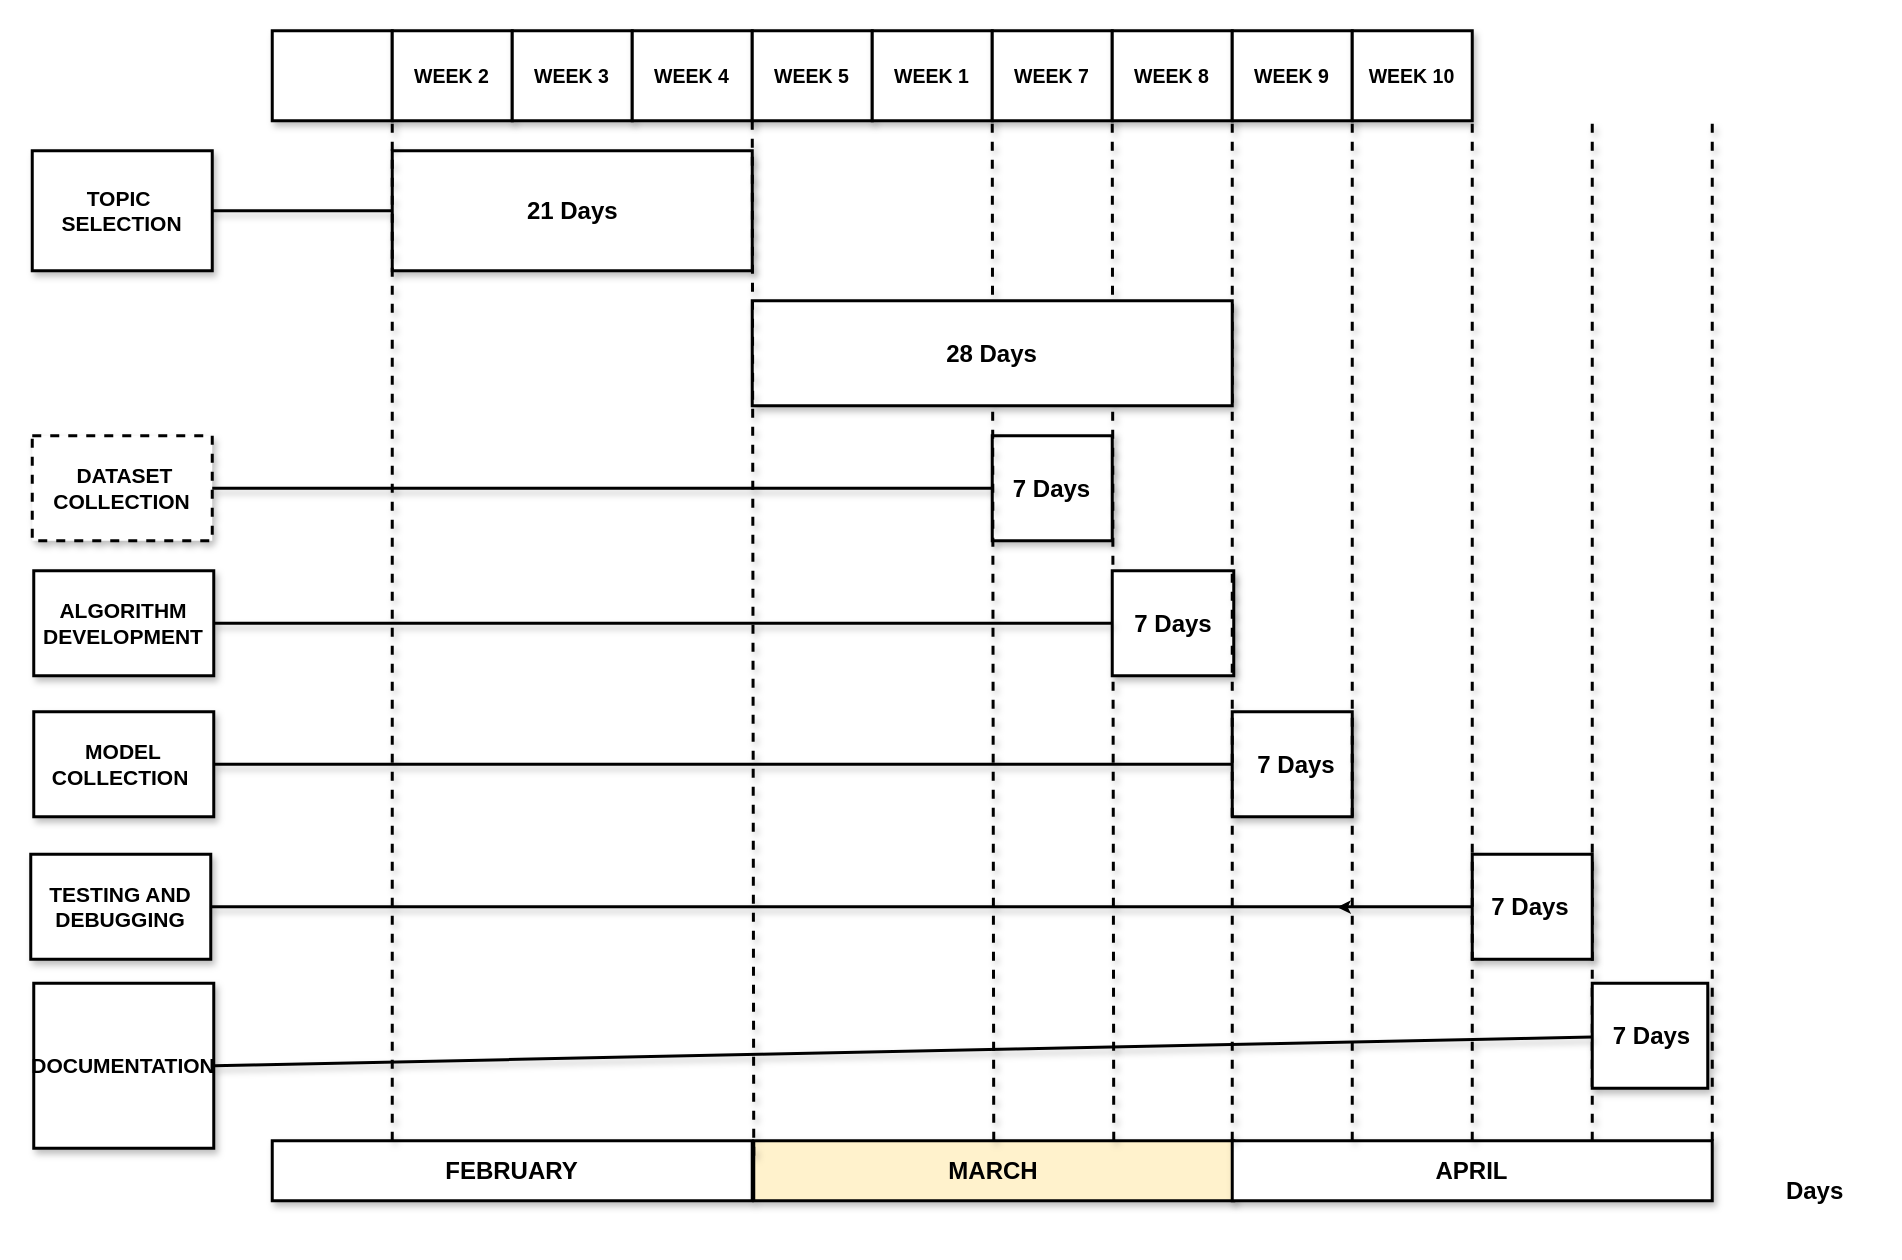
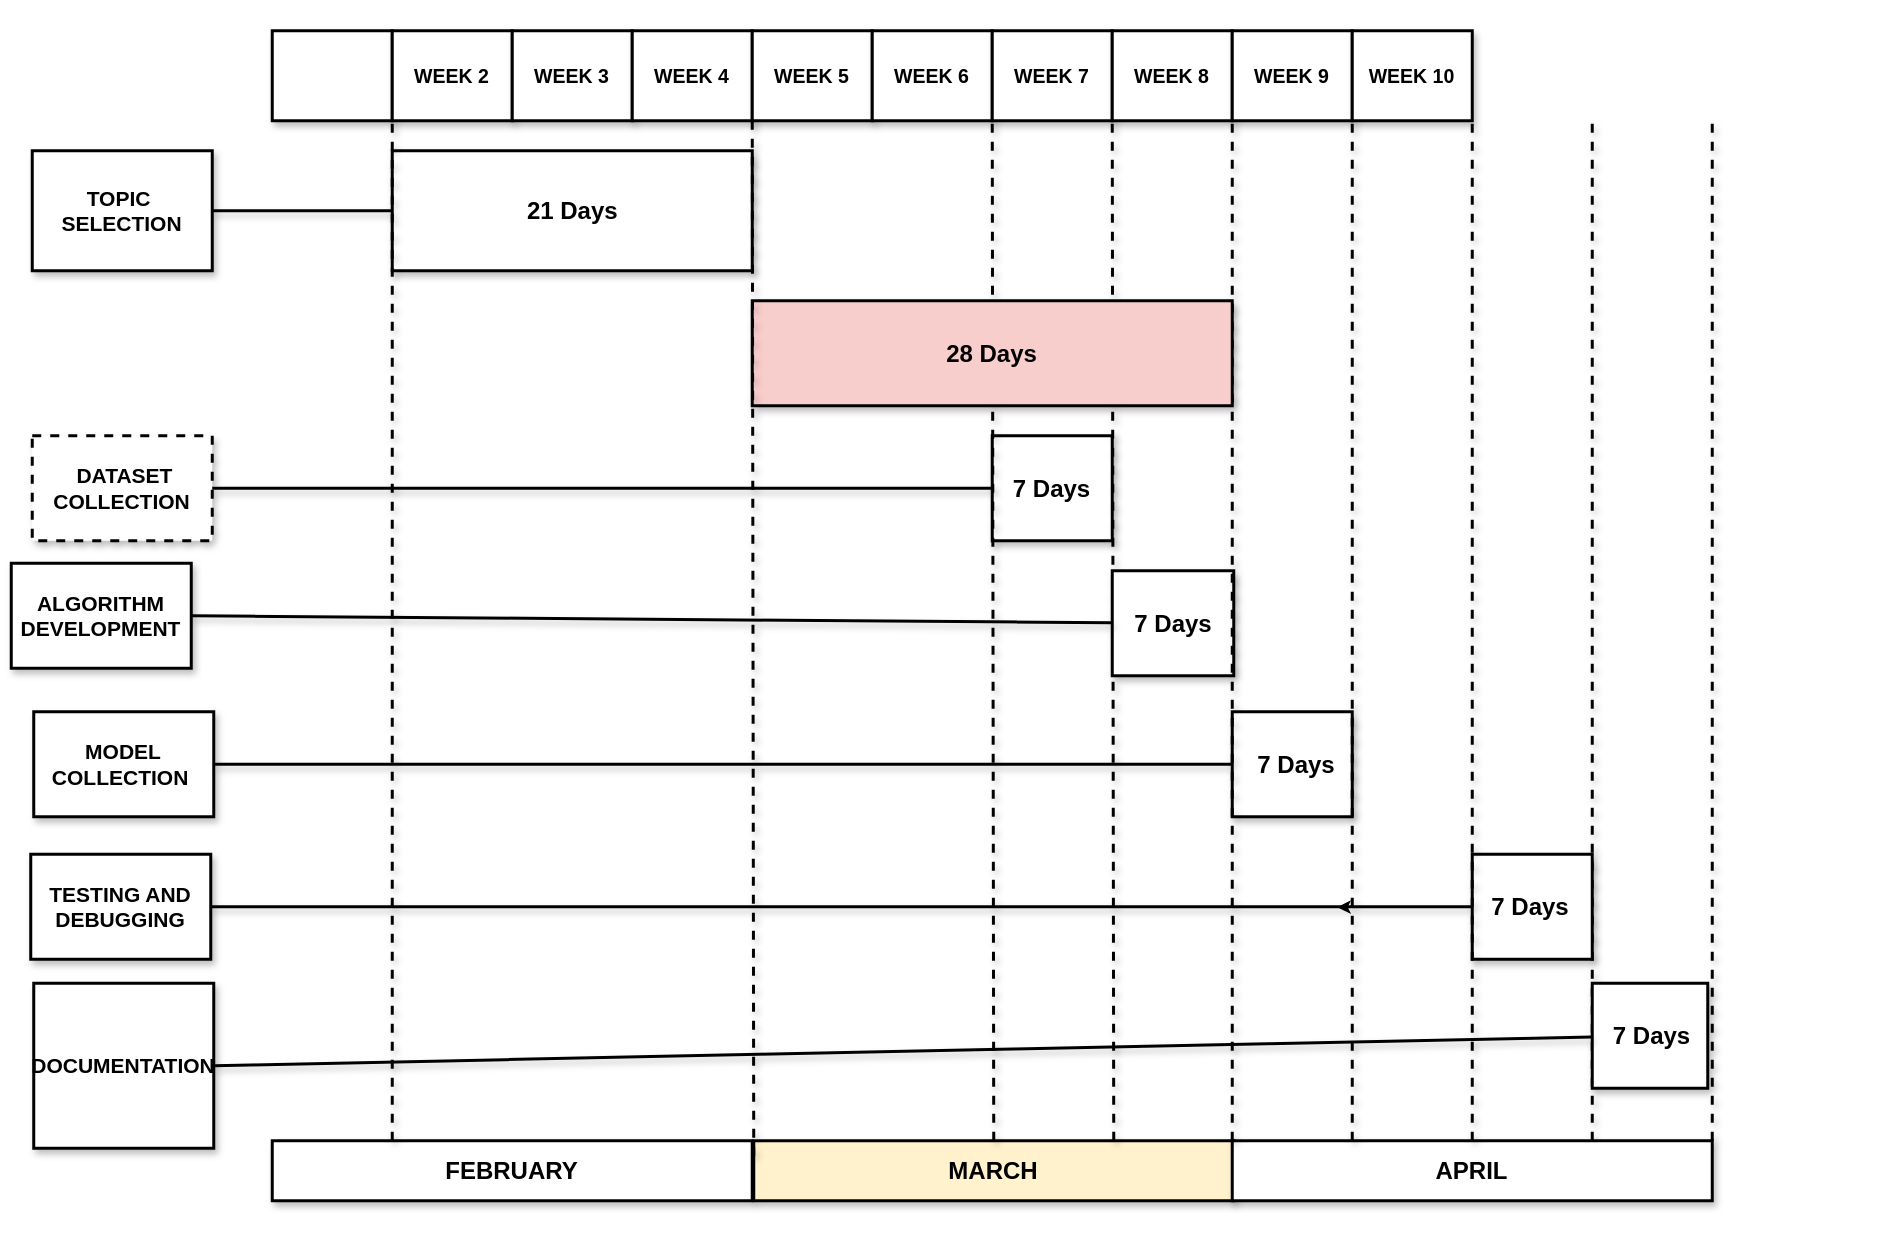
node "WEEK 1": label "WEEK 1" -> "WEEK 6"
node "28 Days": fillcolor #ffffff -> #f8cecc
node "ALGORITHM DEVELOPMENT": moved (124, 623) -> (101, 616)
node "Days": removed
